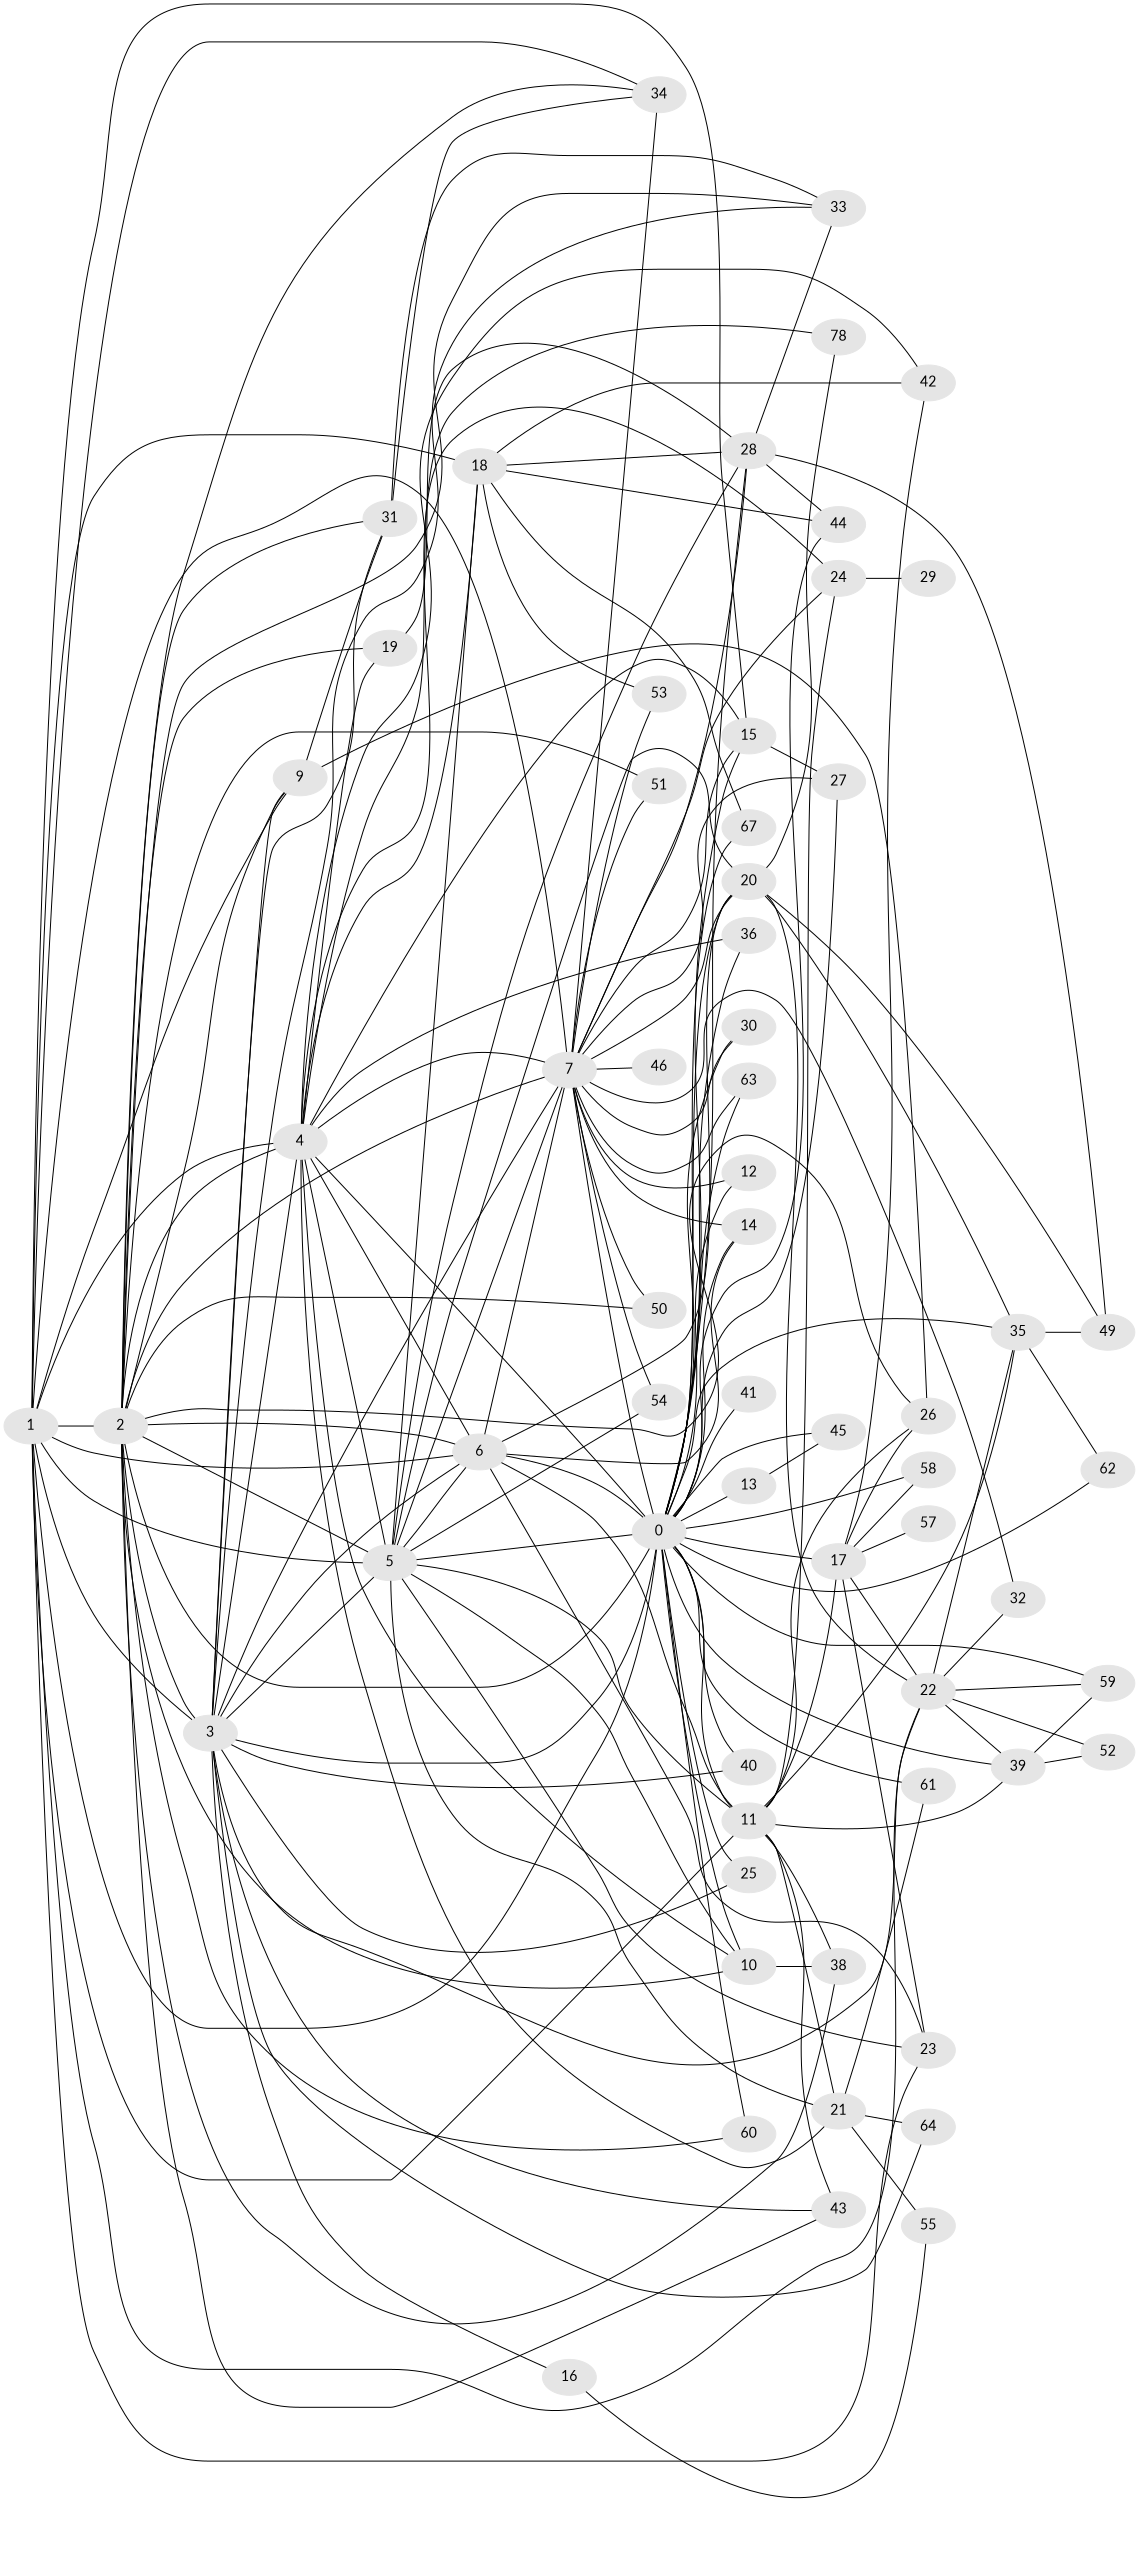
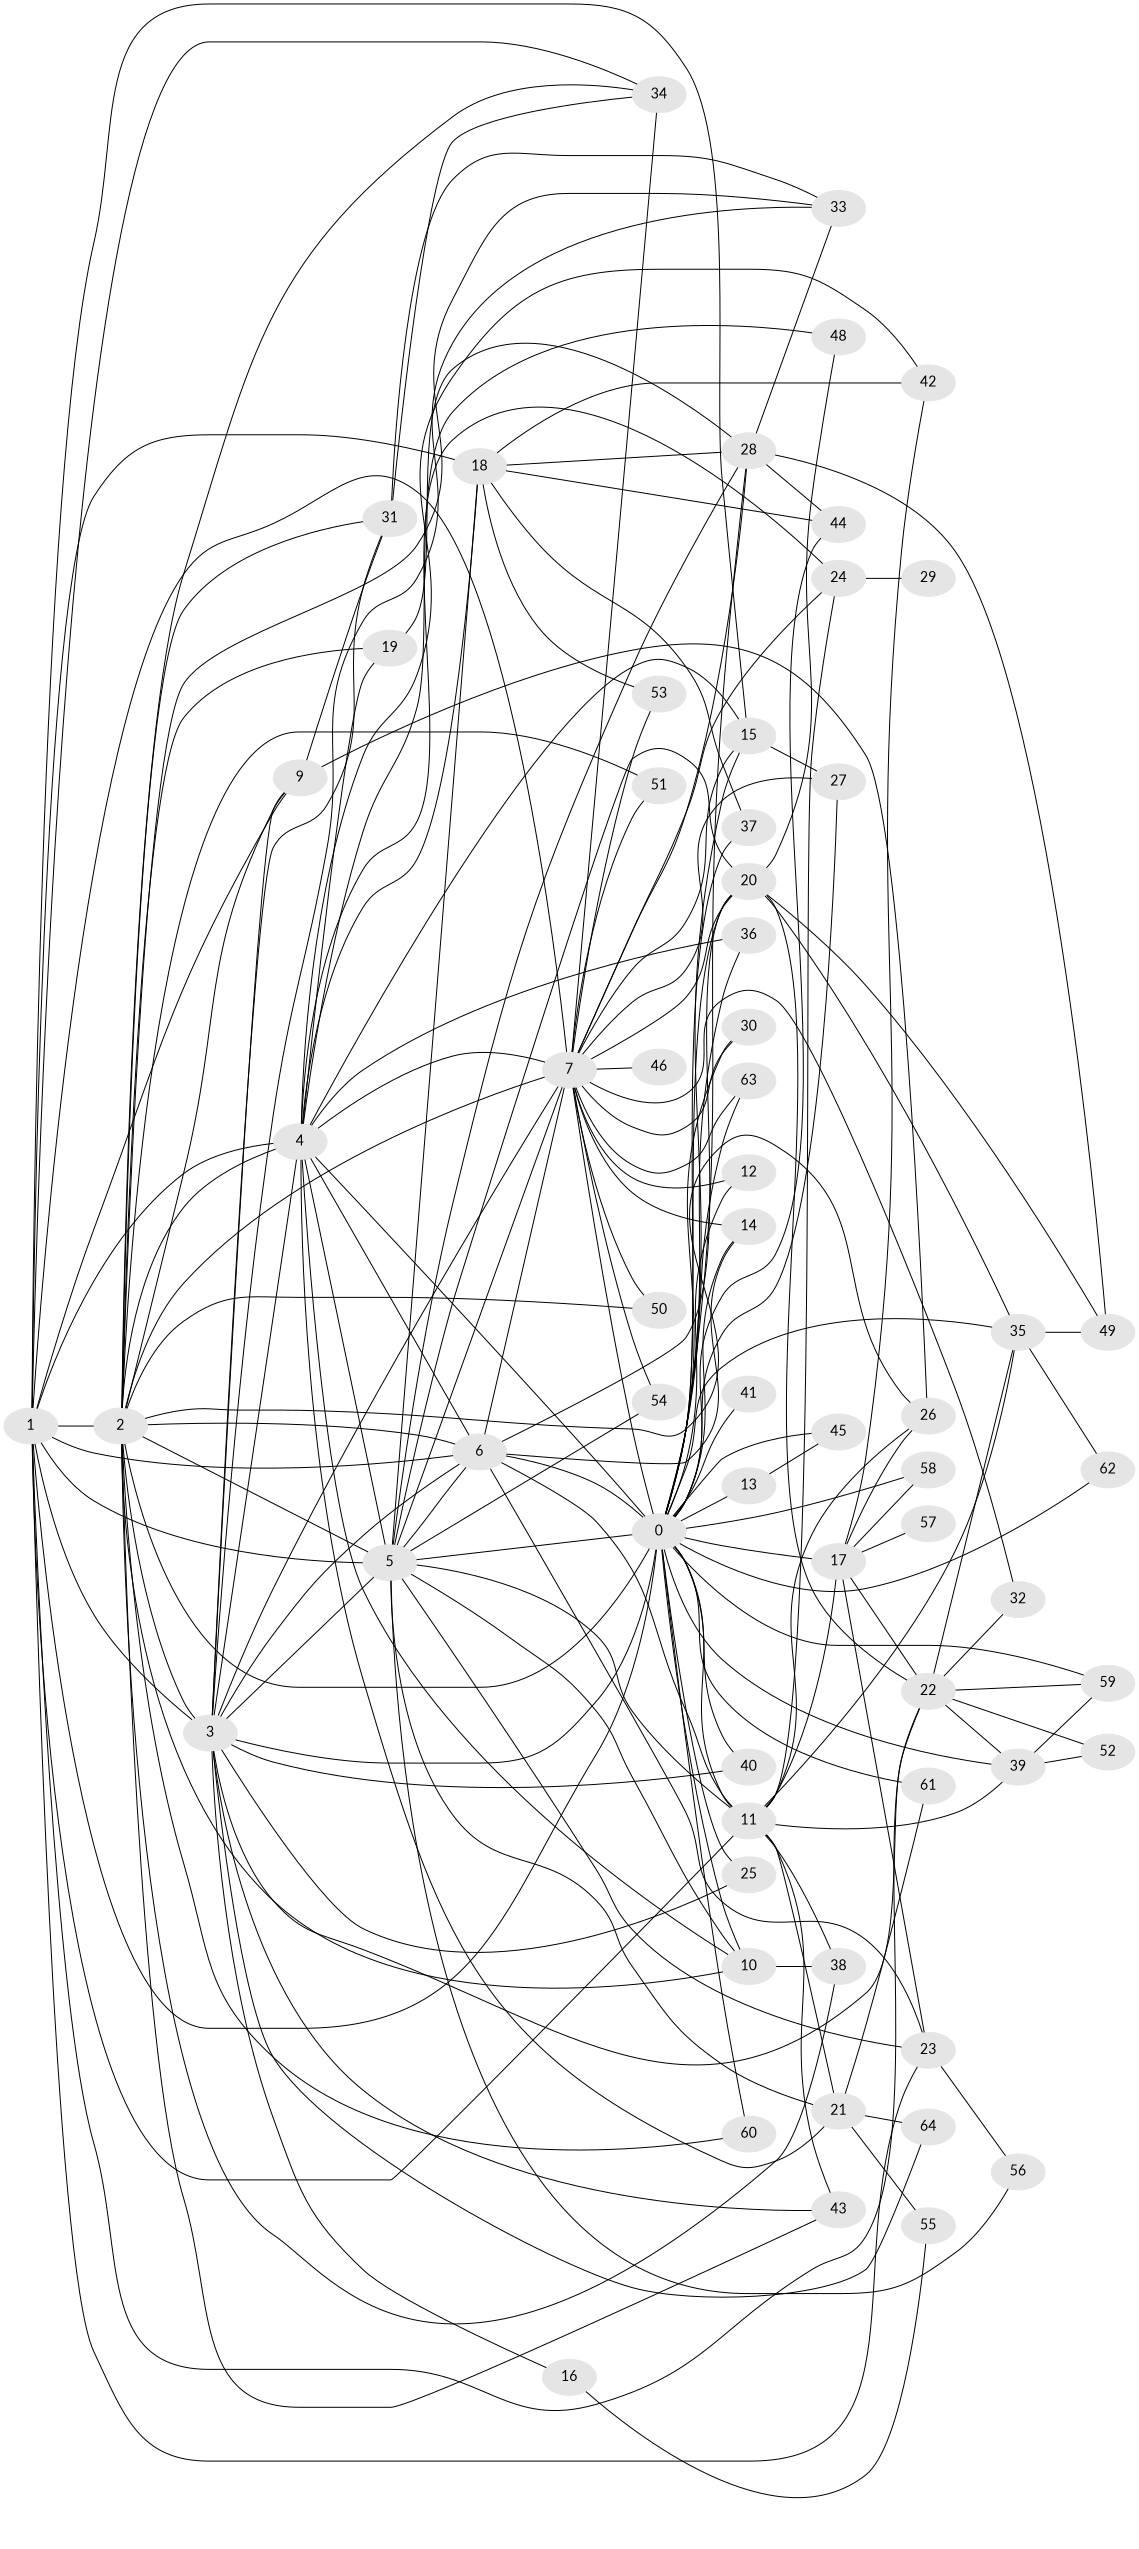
node "78": label "78" -> "48"
node "67": label "67" -> "37"
node "56": added
